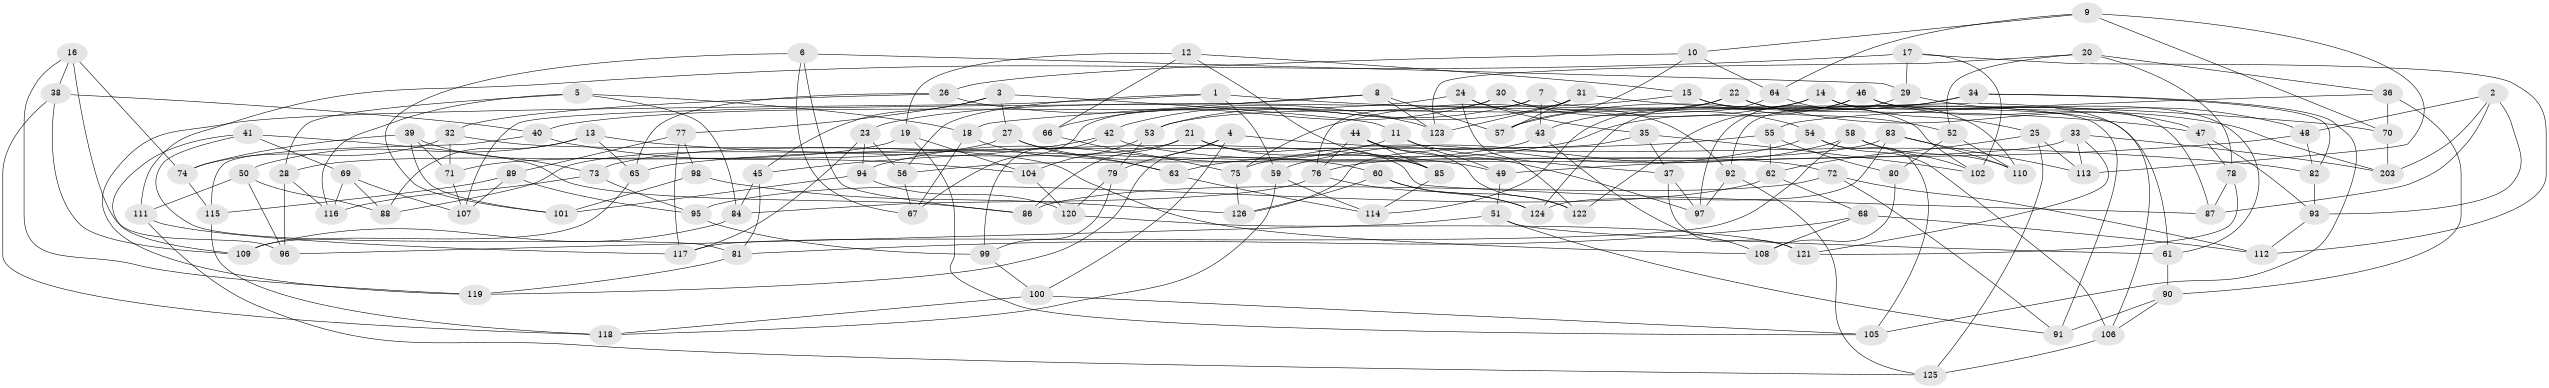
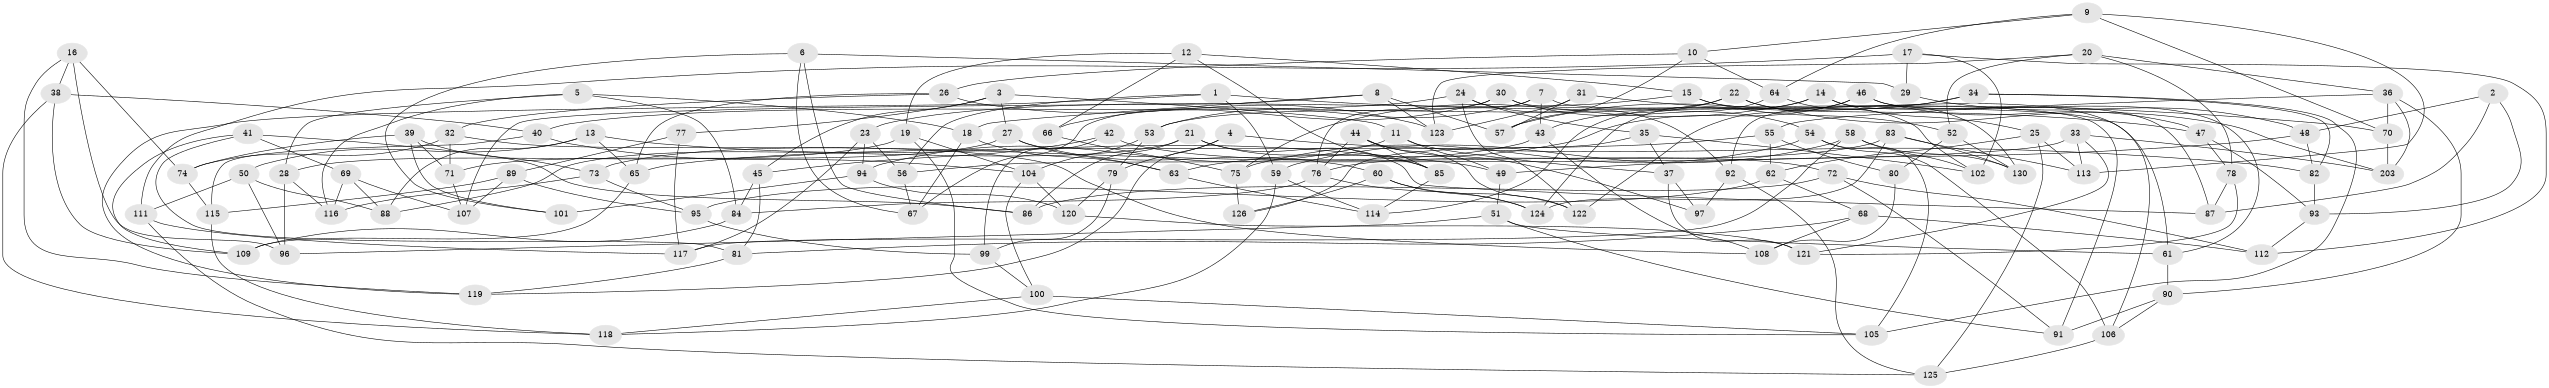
edge "31" -- "42": removed
edge "29" -- "97": removed
edge "2" -- "203": now "36" -- "203"
node "98": removed
node "110": label "110" -> "130"
edge "4" -- "100": now "104" -- "100"
